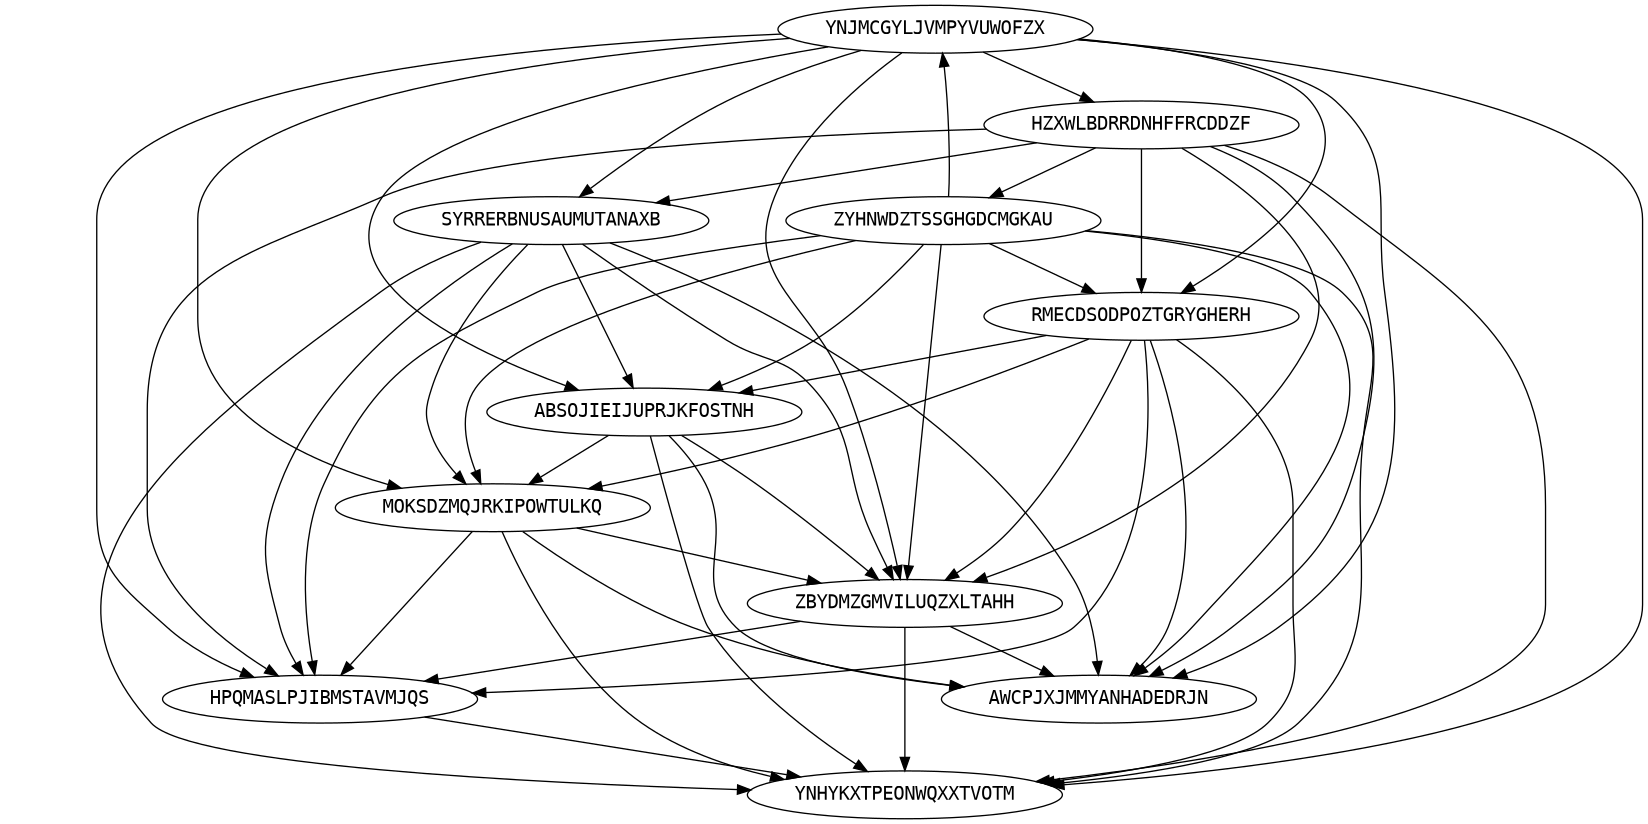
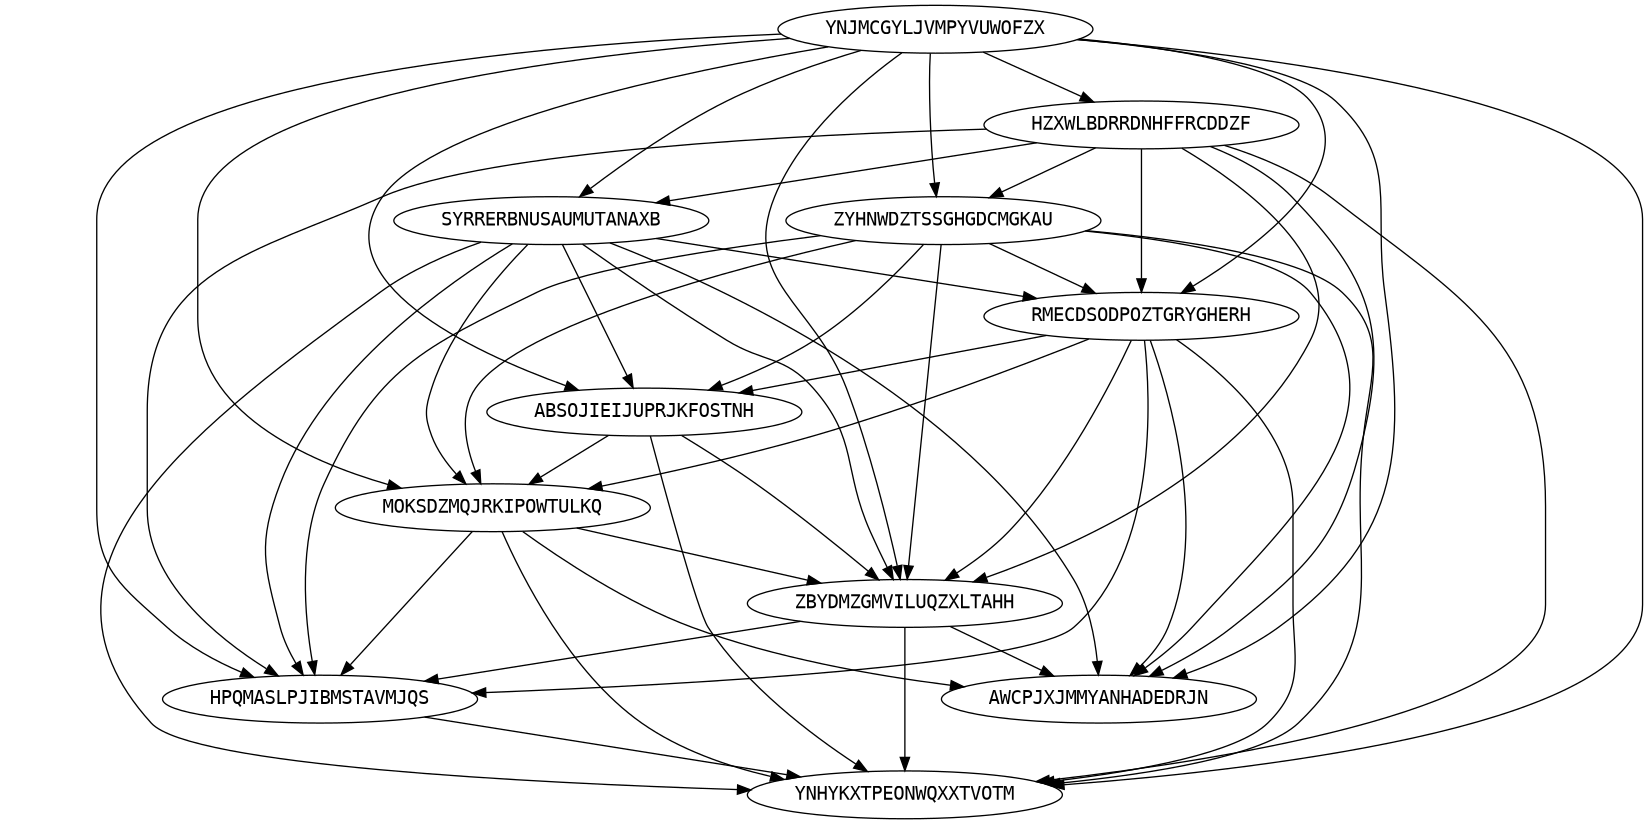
edge "ZYHNWDZTSSGHGDCMGKAU" -> "YNJMCGYLJVMPYVUWOFZX": reversed
edge "SYRRERBNUSAUMUTANAXB" -> "RMECDSODPOZTGRYGHERH": added
edge "ABSOJIEIJUPRJKFOSTNH" -> "AWCPJXJMMYANHADEDRJN": removed
